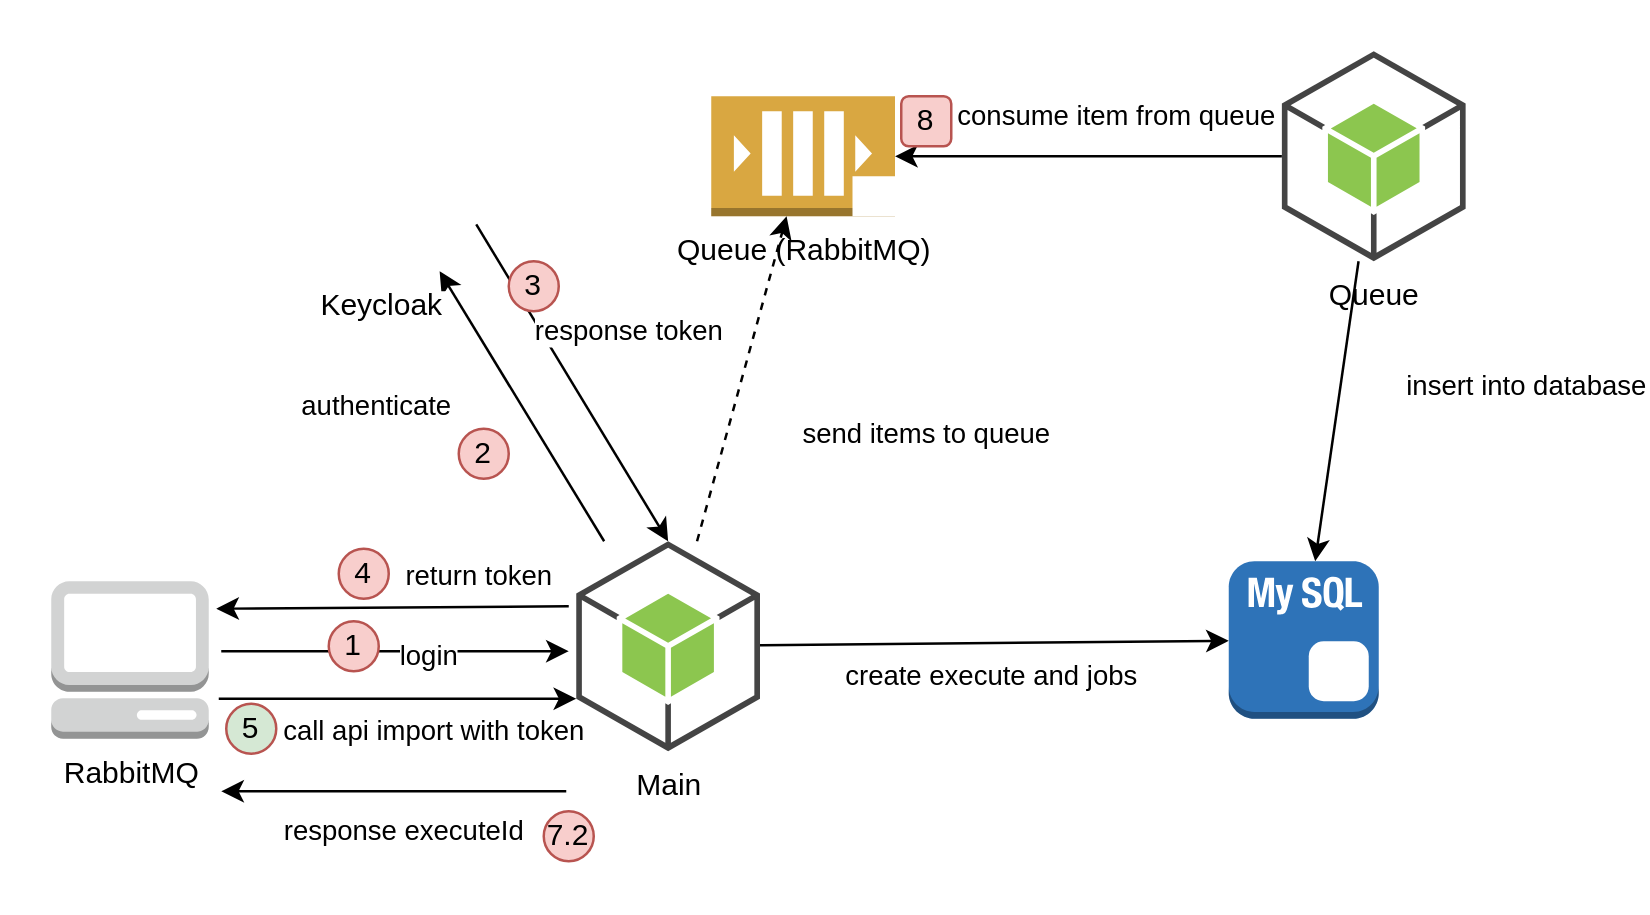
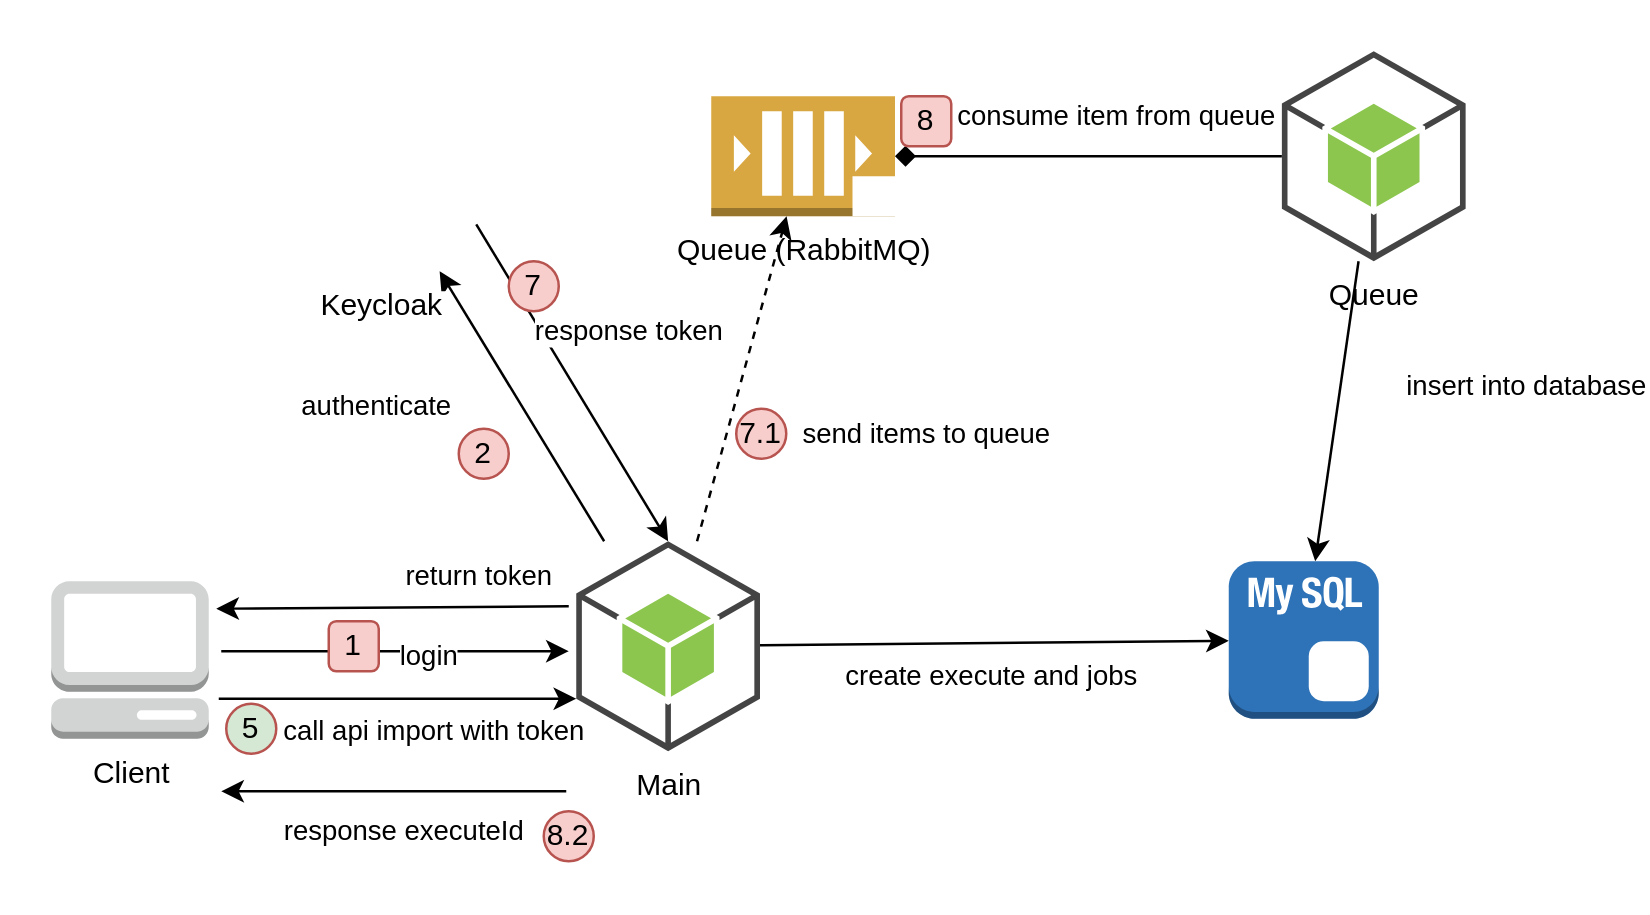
edge "Queue" -> "Queue (RabbitMQ)": arrowhead classic -> diamond
node "3": label "3" -> "7"
node "7.1": added
node "4": removed
node "1": shape ellipse -> rounded rectangle
node "RabbitMQ": label "RabbitMQ" -> "Client"
node "7.2": label "7.2" -> "8.2"
